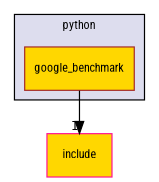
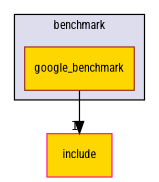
cluster "python": label "python" -> "benchmark"
